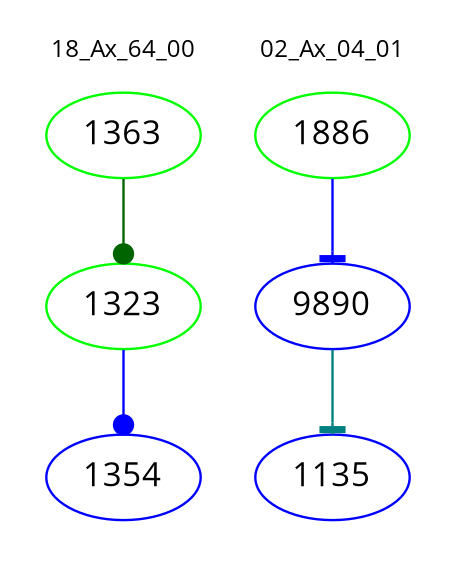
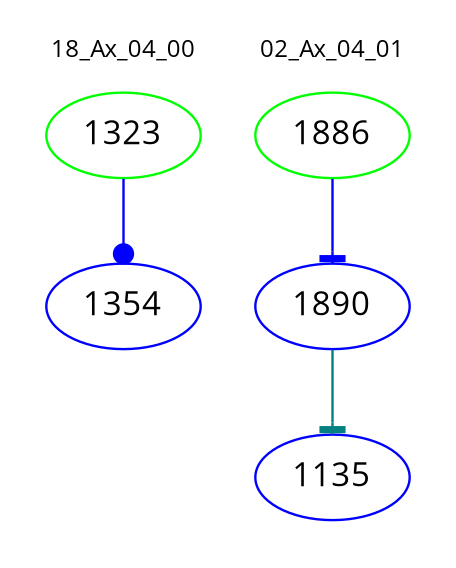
cluster "18_Ax_64_00": label "18_Ax_64_00" -> "18_Ax_04_00"
node "1363": removed
node "9890": label "9890" -> "1890"
